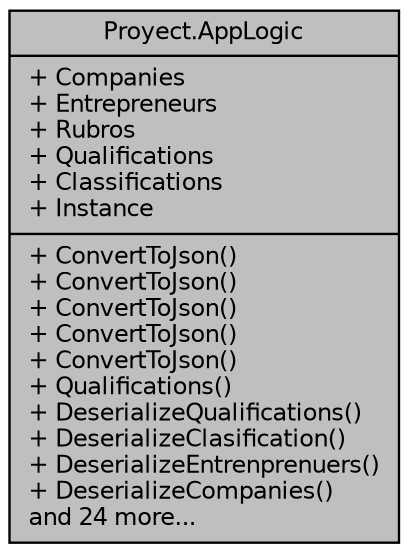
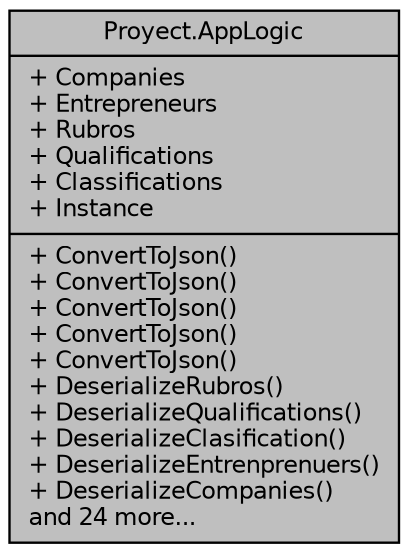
node "Proyect.AppLogic": text "+ Qualifications()" -> "+ DeserializeRubros()"
